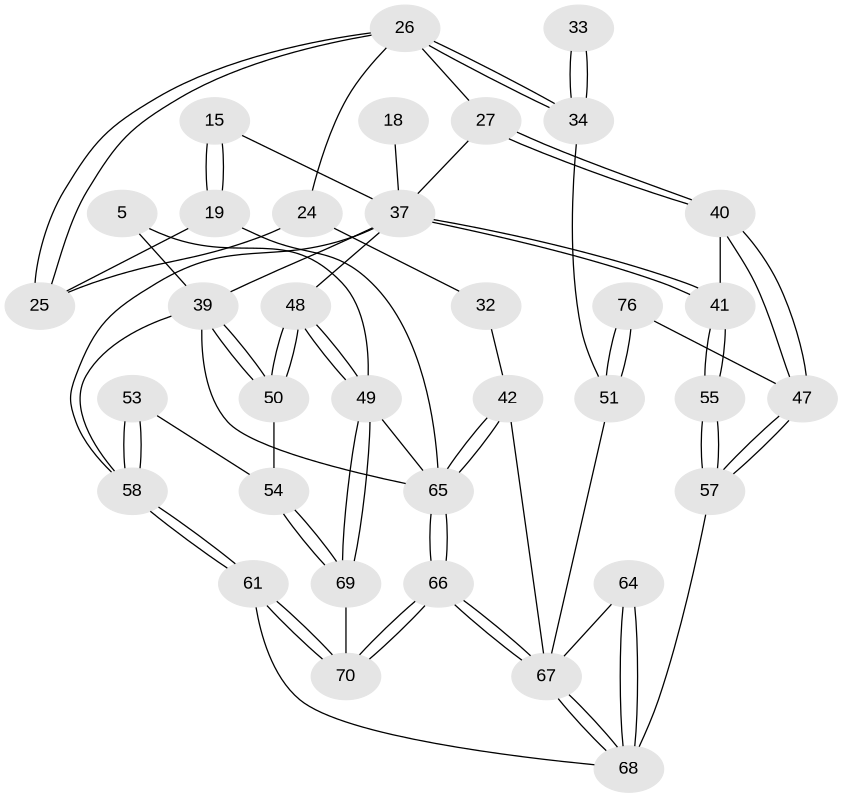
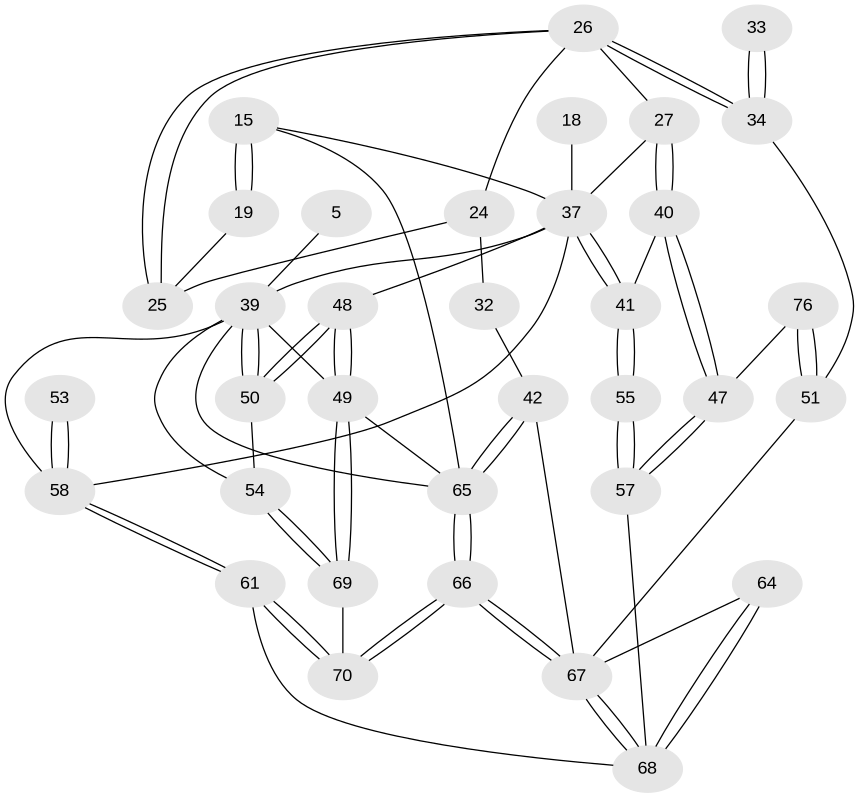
edge "5" -- "49": now "39" -- "49"
edge "19" -- "65": now "15" -- "65"
edge "53" -- "54": now "39" -- "54"
